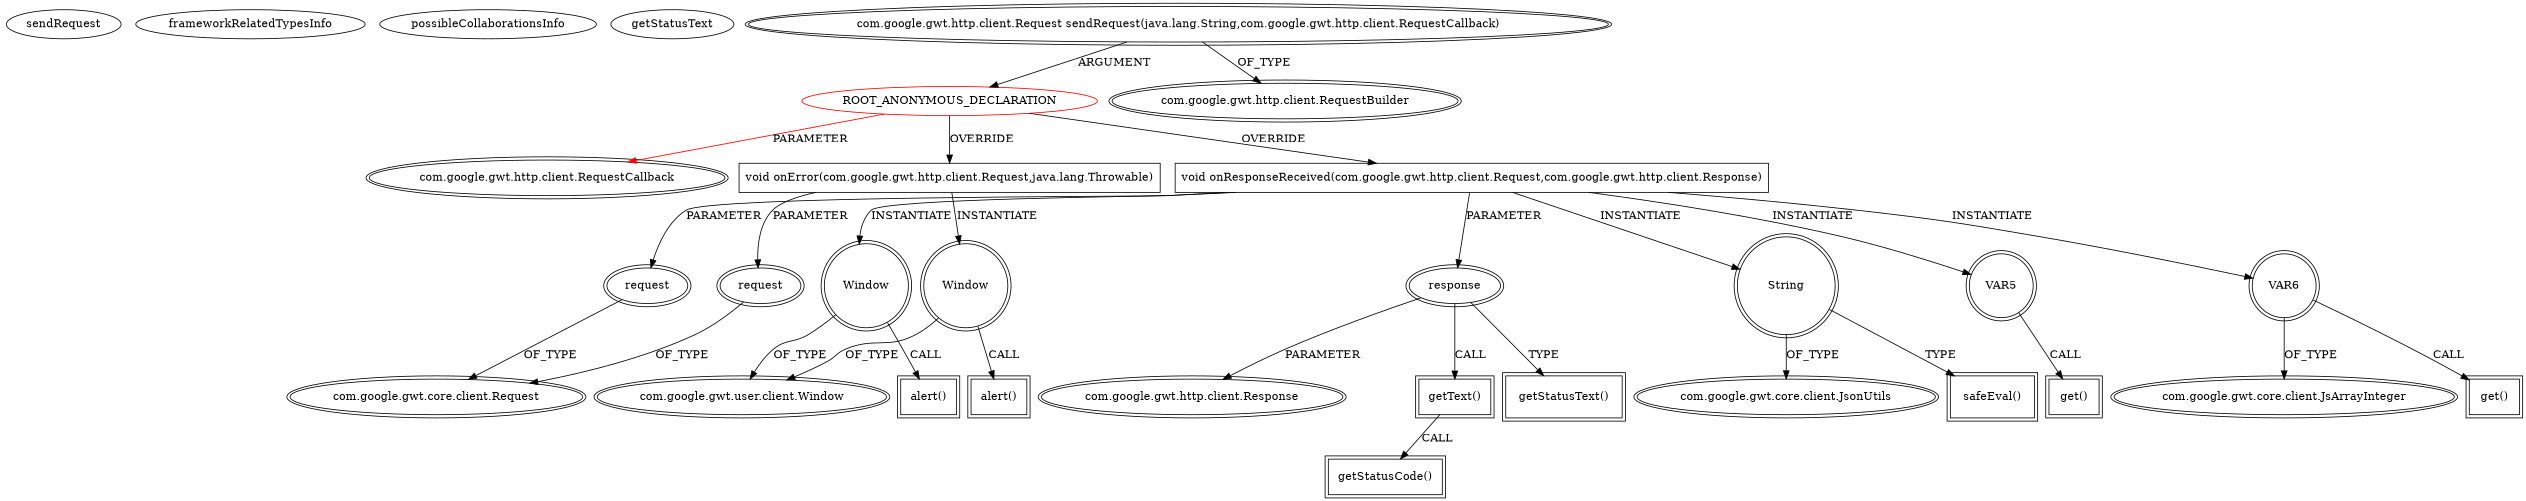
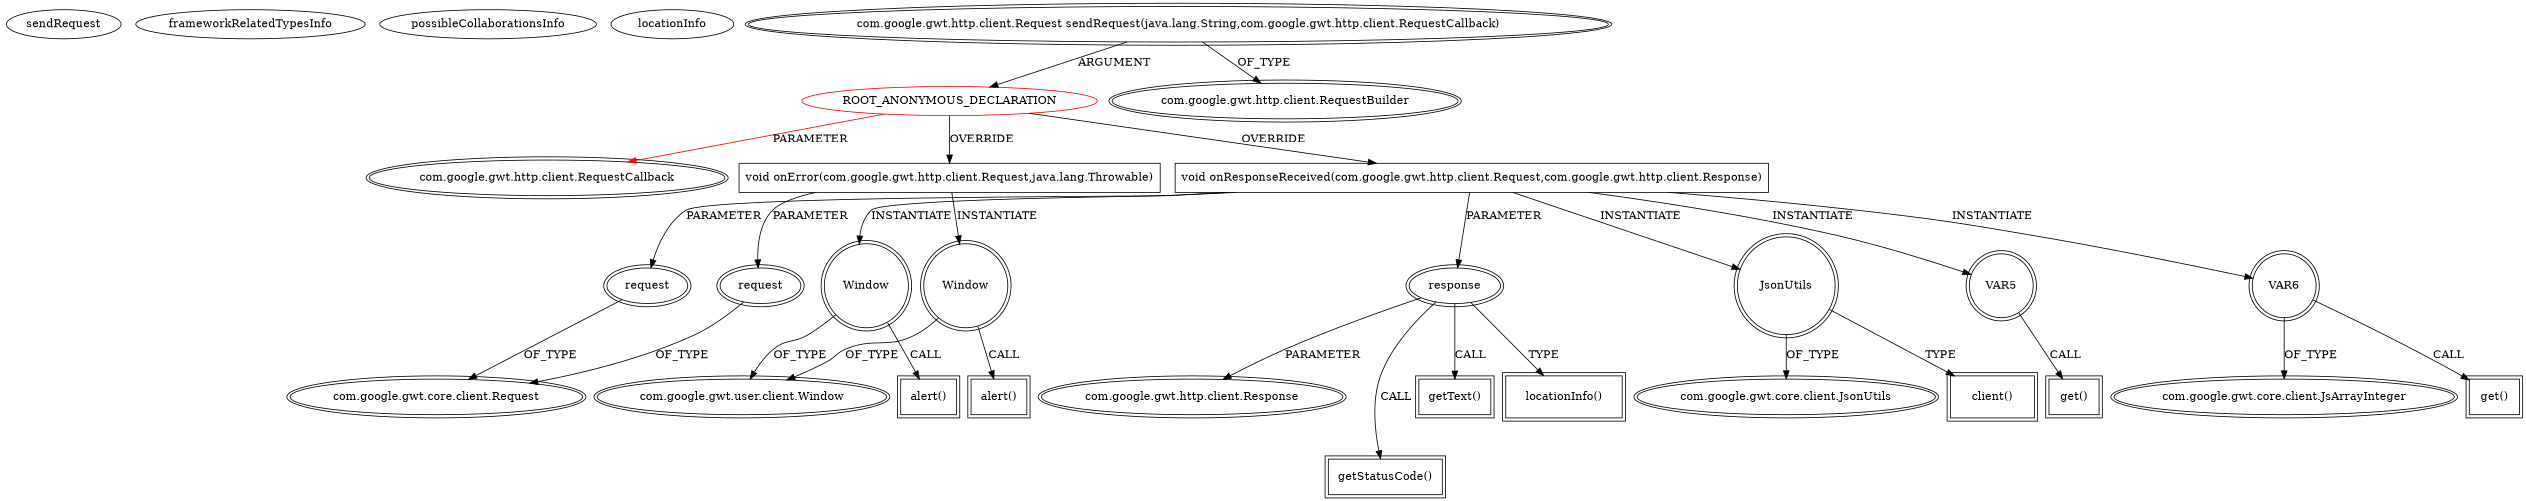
node "getStatusText": label "getStatusText" -> "locationInfo"
node "String": label "String" -> "JsonUtils"
node "getStatusText()": label "getStatusText()" -> "locationInfo()"
node "safeEval()": label "safeEval()" -> "client()"
edge "getText()" -> "getStatusCode()": now "response" -> "getStatusCode()"
